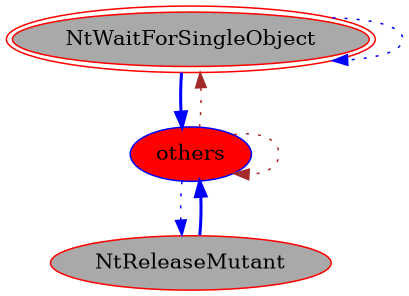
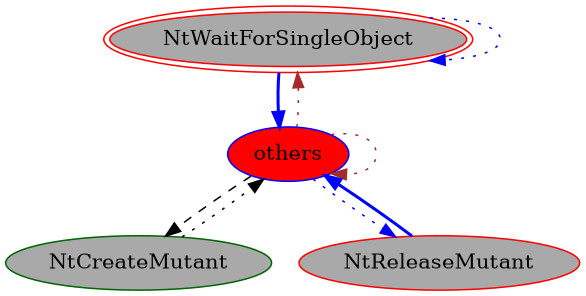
node "NtCreateMutant": added
